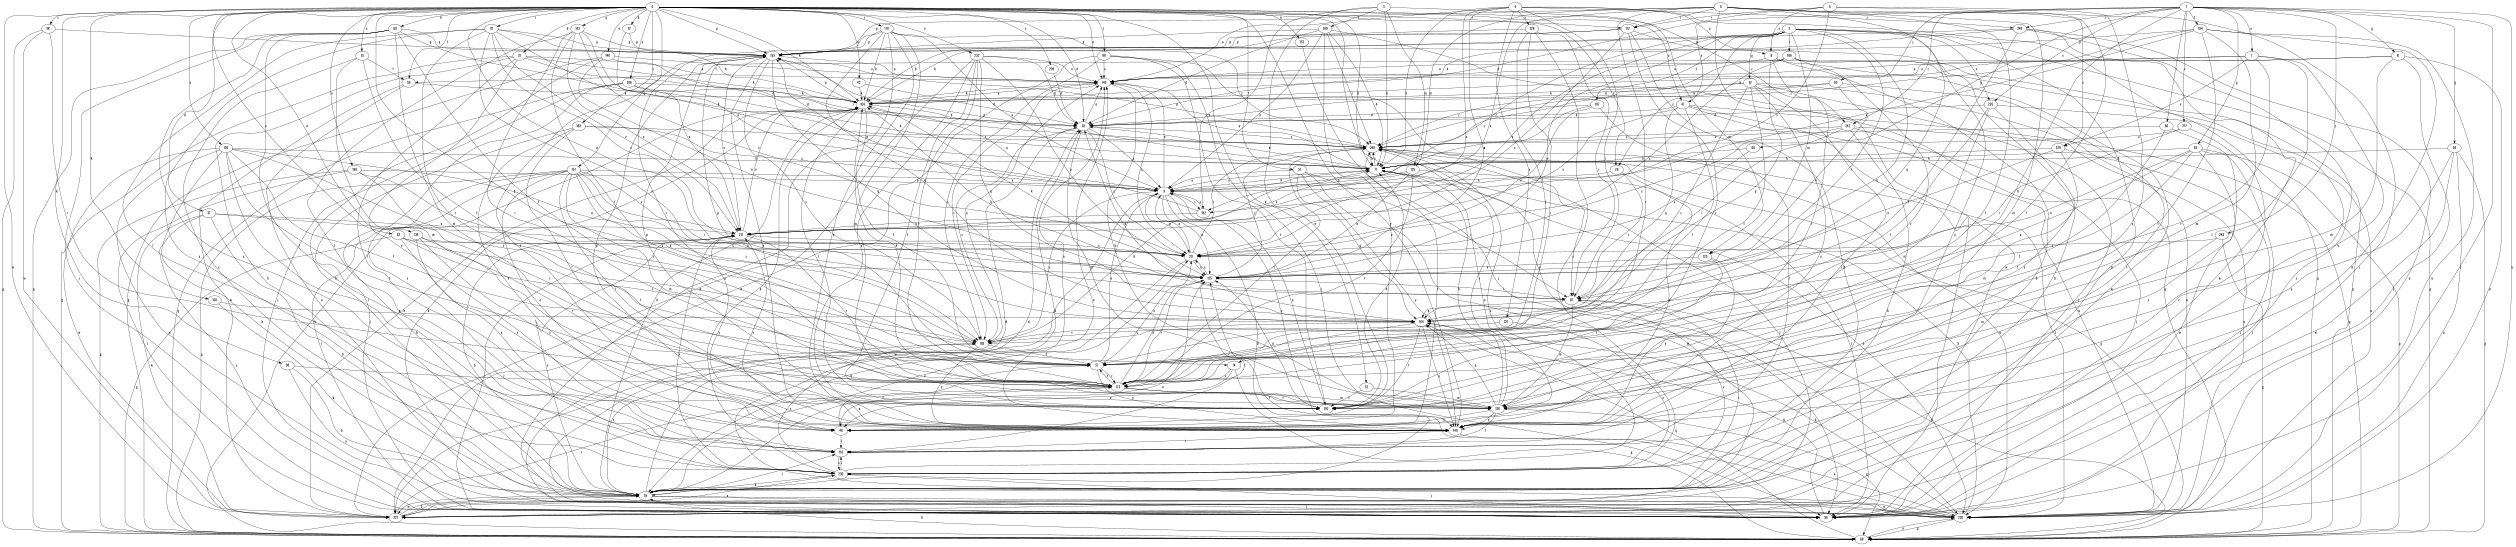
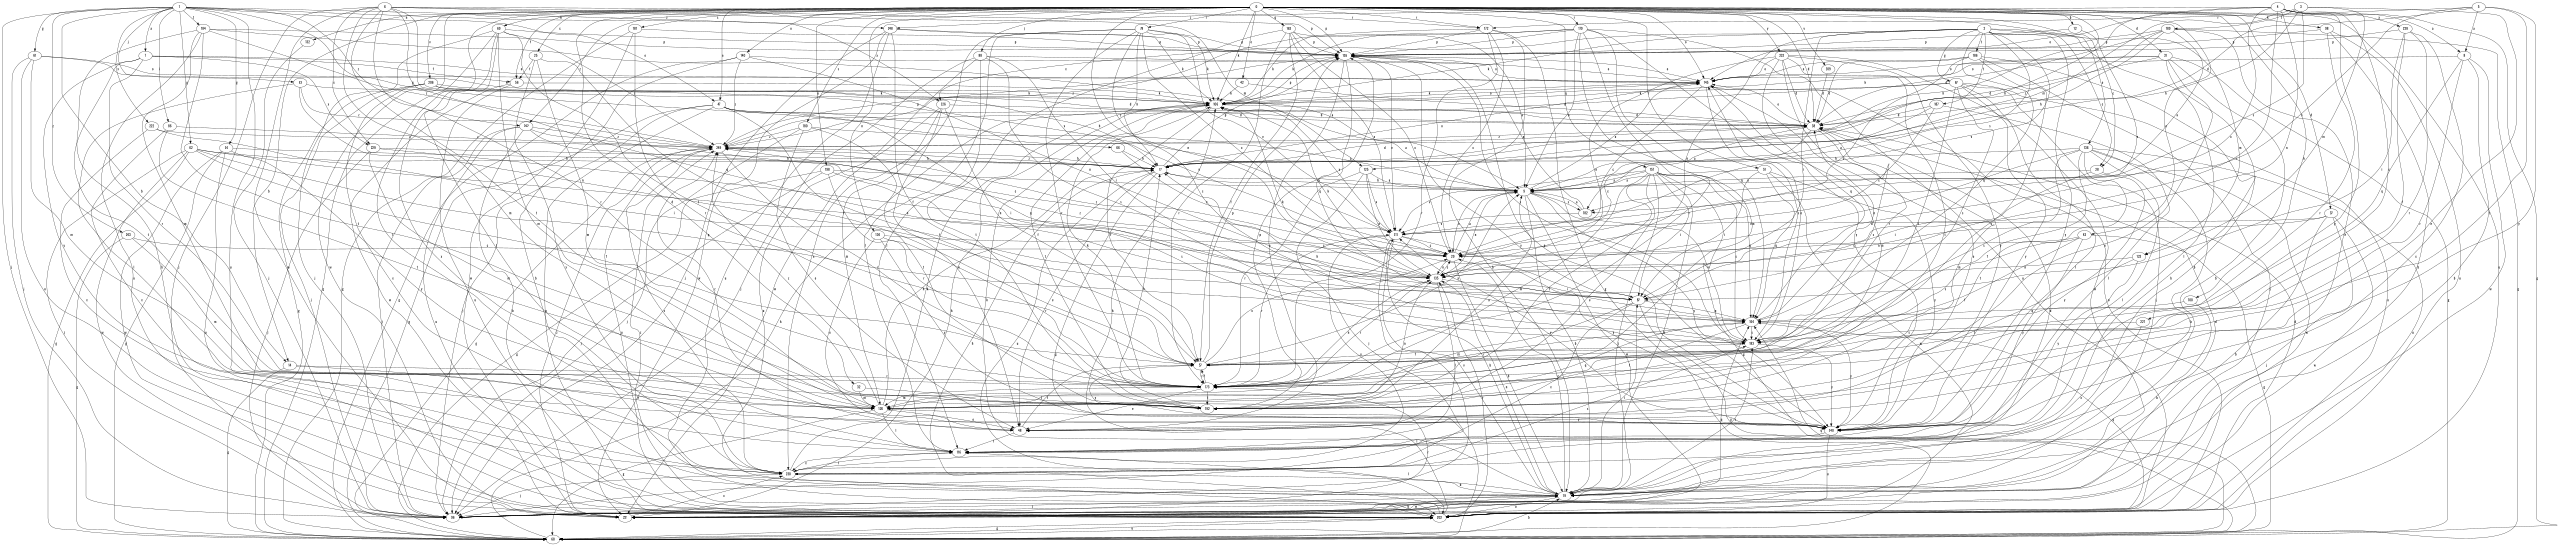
edge "98" -> "155": added, label "p"
edge "0" -> "116": added, label "l"
edge "2" -> "68": now "77" -> "68"
